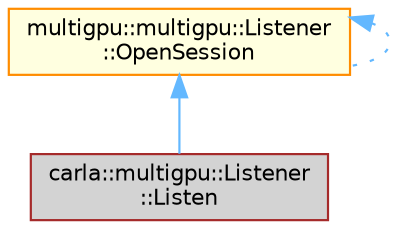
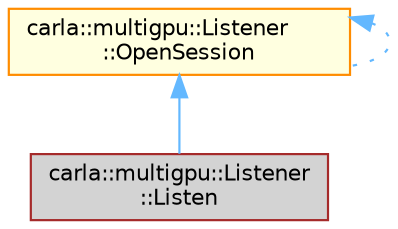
node "multigpu::multigpu::Listener ::OpenSession": label "multigpu::multigpu::Listener ::OpenSession" -> "carla::multigpu::Listener ::OpenSession"
